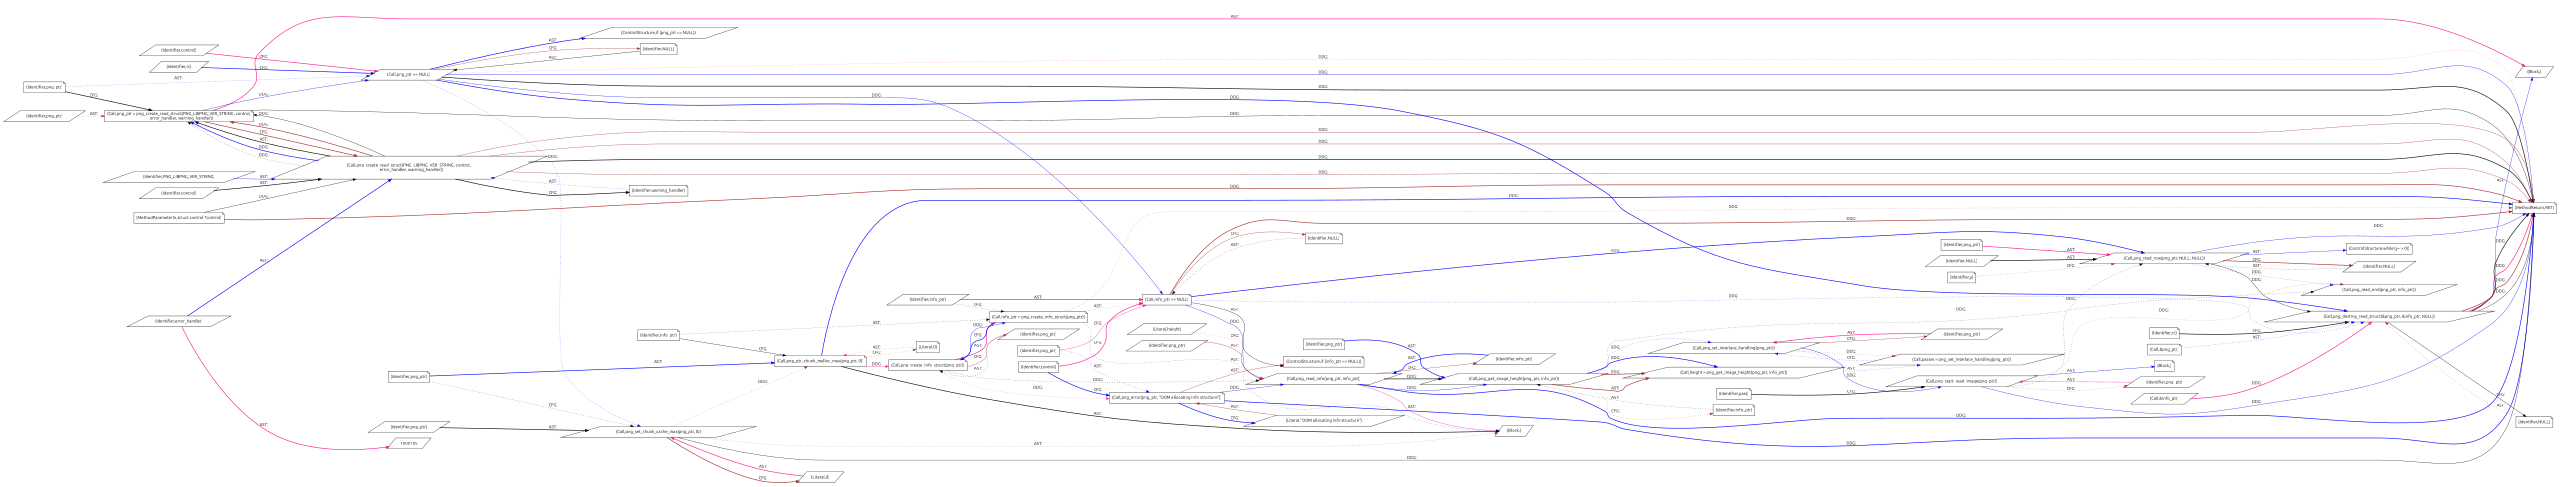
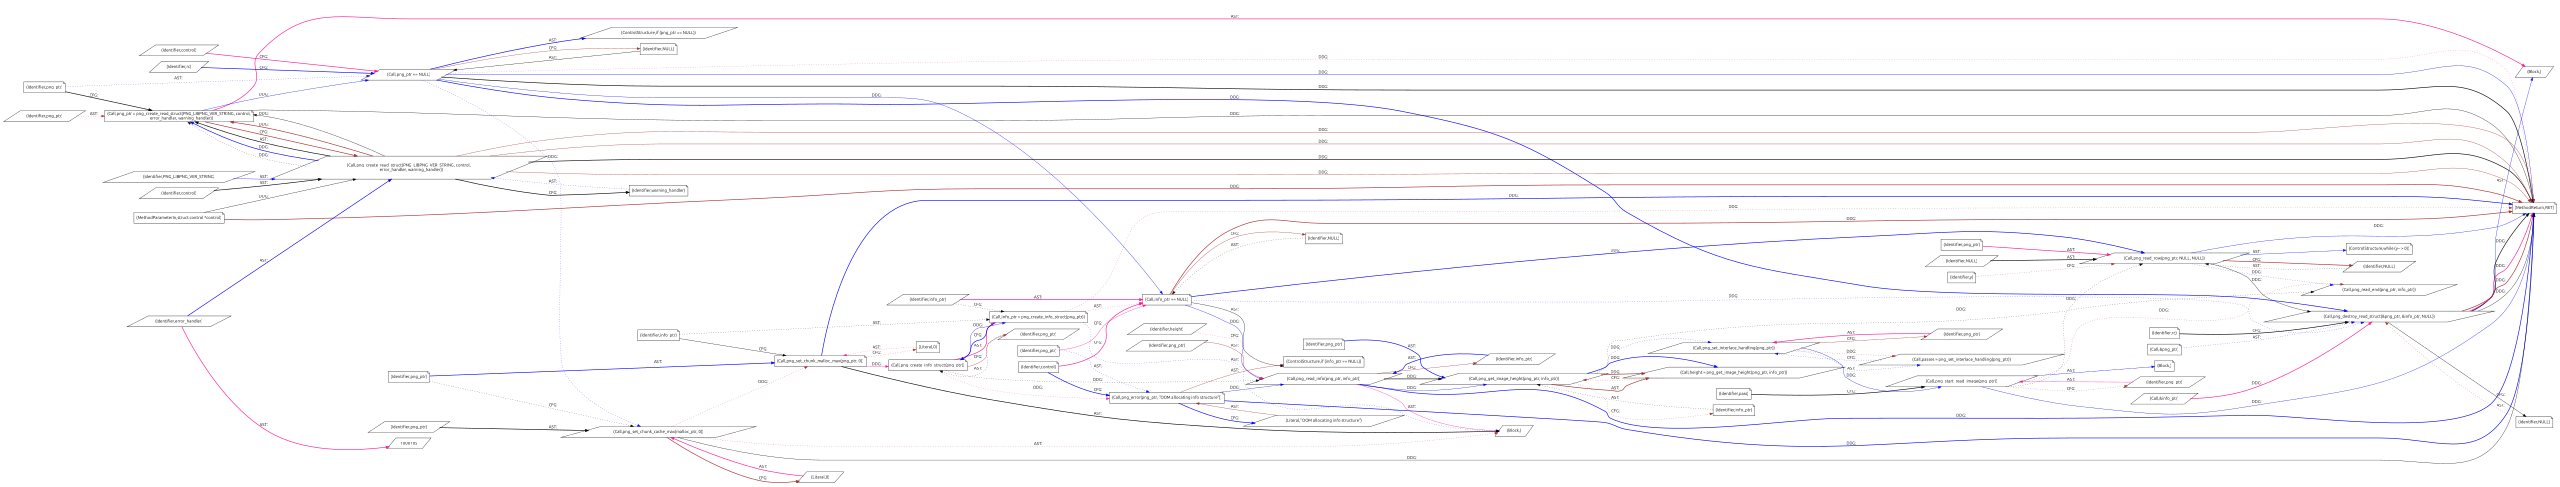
node "(Literal,height)": label "(Literal,height)" -> "(Identifier,height)"
node "(Call,png_ptr_chunk_malloc_max(png_ptr, 0))": label "(Call,png_ptr_chunk_malloc_max(png_ptr, 0))" -> "(Call,png_set_chunk_malloc_max(png_ptr, 0))"
edge "(Call,height = png_get_image_height(png_ptr, info_ptr))" -> "(Call,png_get_image_height(png_ptr, info_ptr))": added, label "CFG:"
node "(Call,png_set_chunk_cache_max(png_ptr, 0))": label "(Call,png_set_chunk_cache_max(png_ptr, 0))" -> "(Call,png_set_chunk_cache_max(malloc_ptr, 0))"
